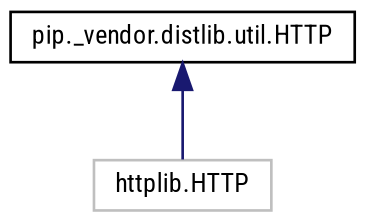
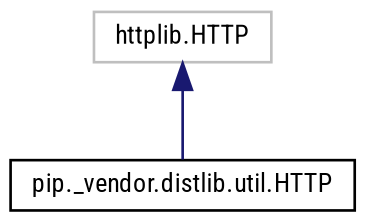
edge "httplib.HTTP" -> "pip._vendor.distlib.util.HTTP": reversed
